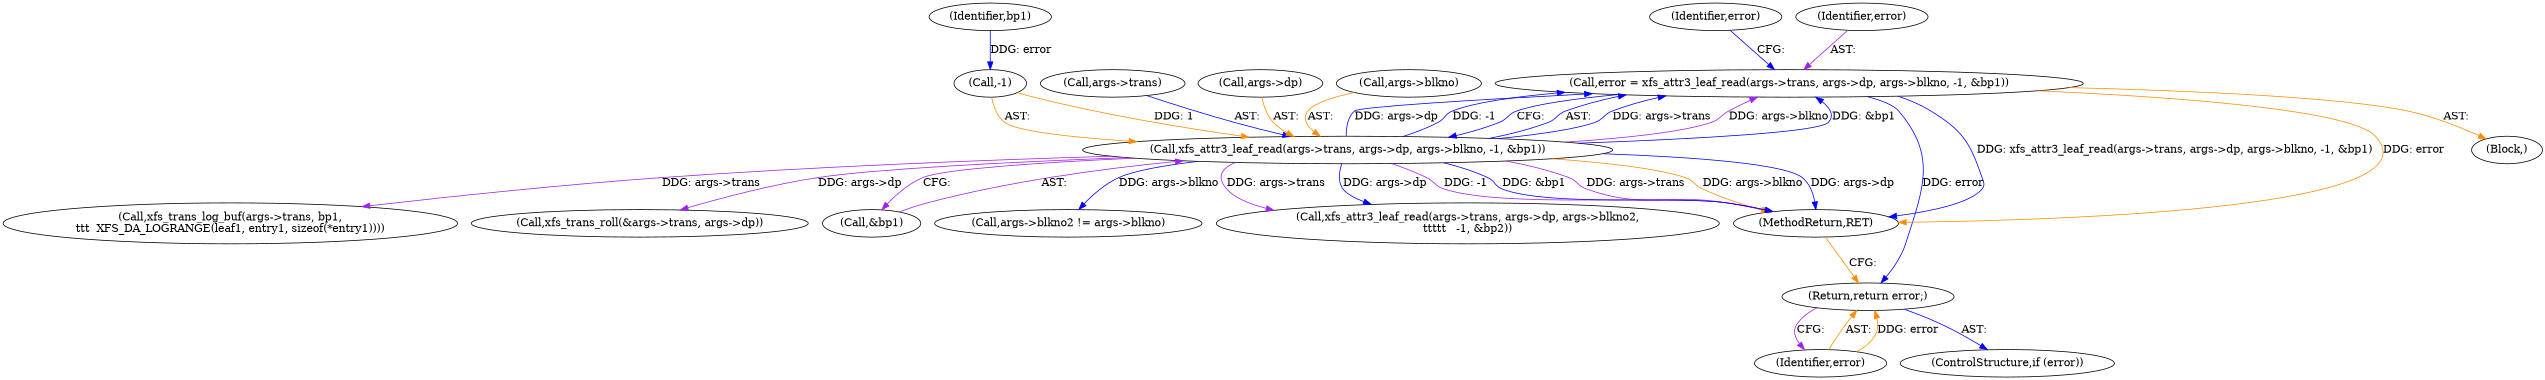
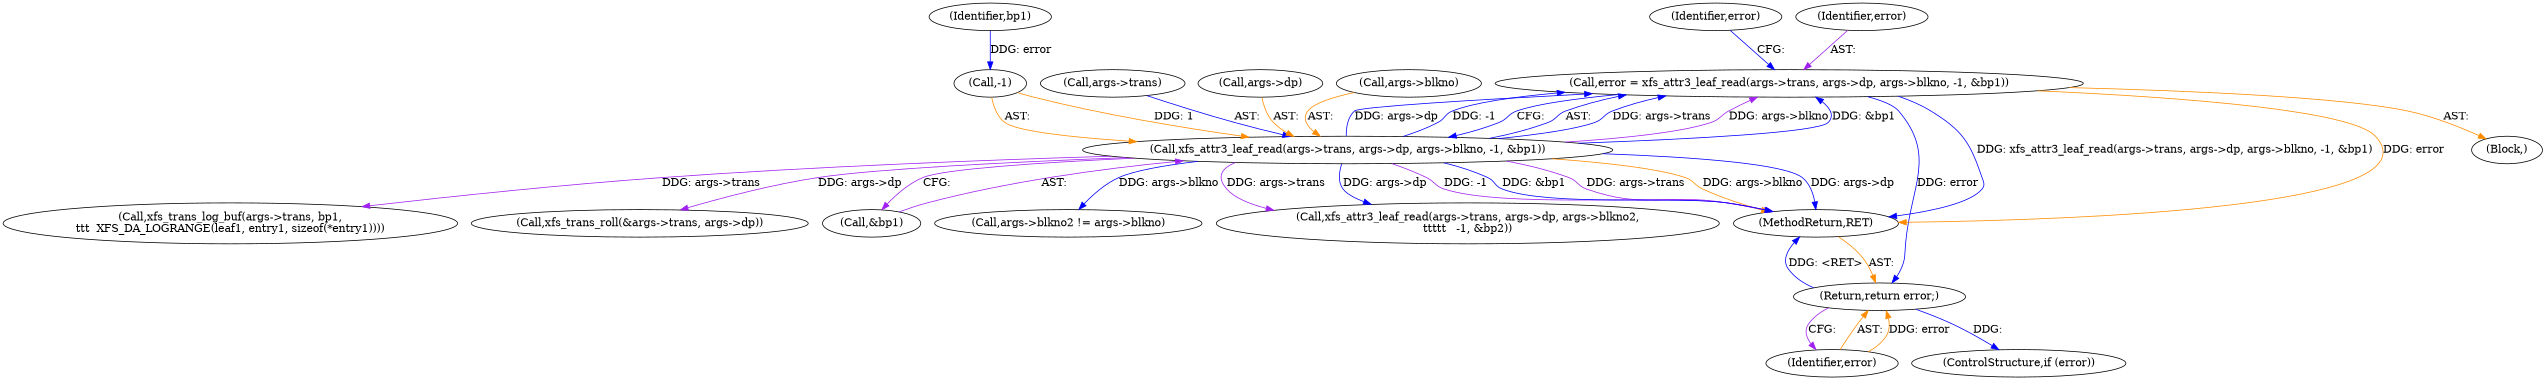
edge "(MethodReturn,RET)" -> "(Return,return error;)": label "CFG: " -> "AST: "
edge "(Return,return error;)" -> "(MethodReturn,RET)": added, label "DDG: <RET>"
edge "(Return,return error;)" -> "(ControlStructure,if (error))": label "AST: " -> "DDG: "
